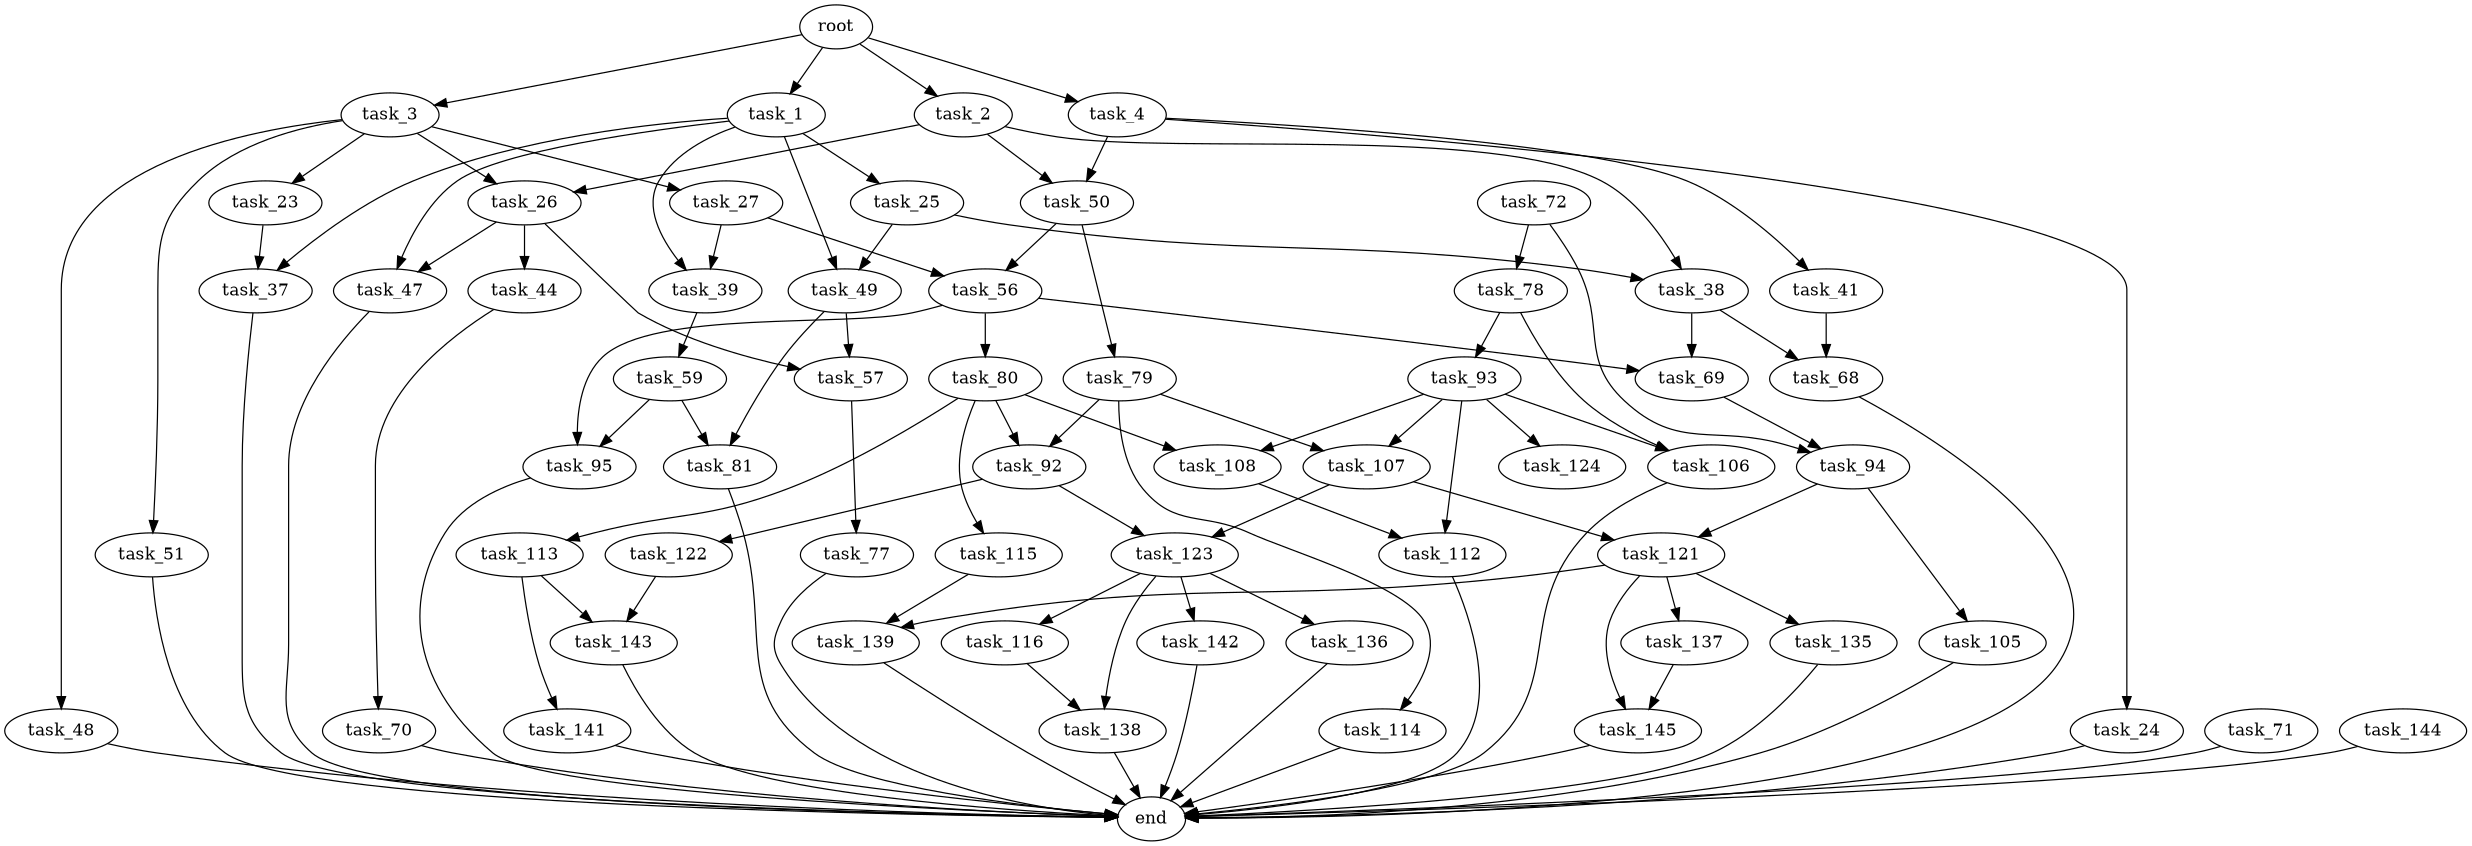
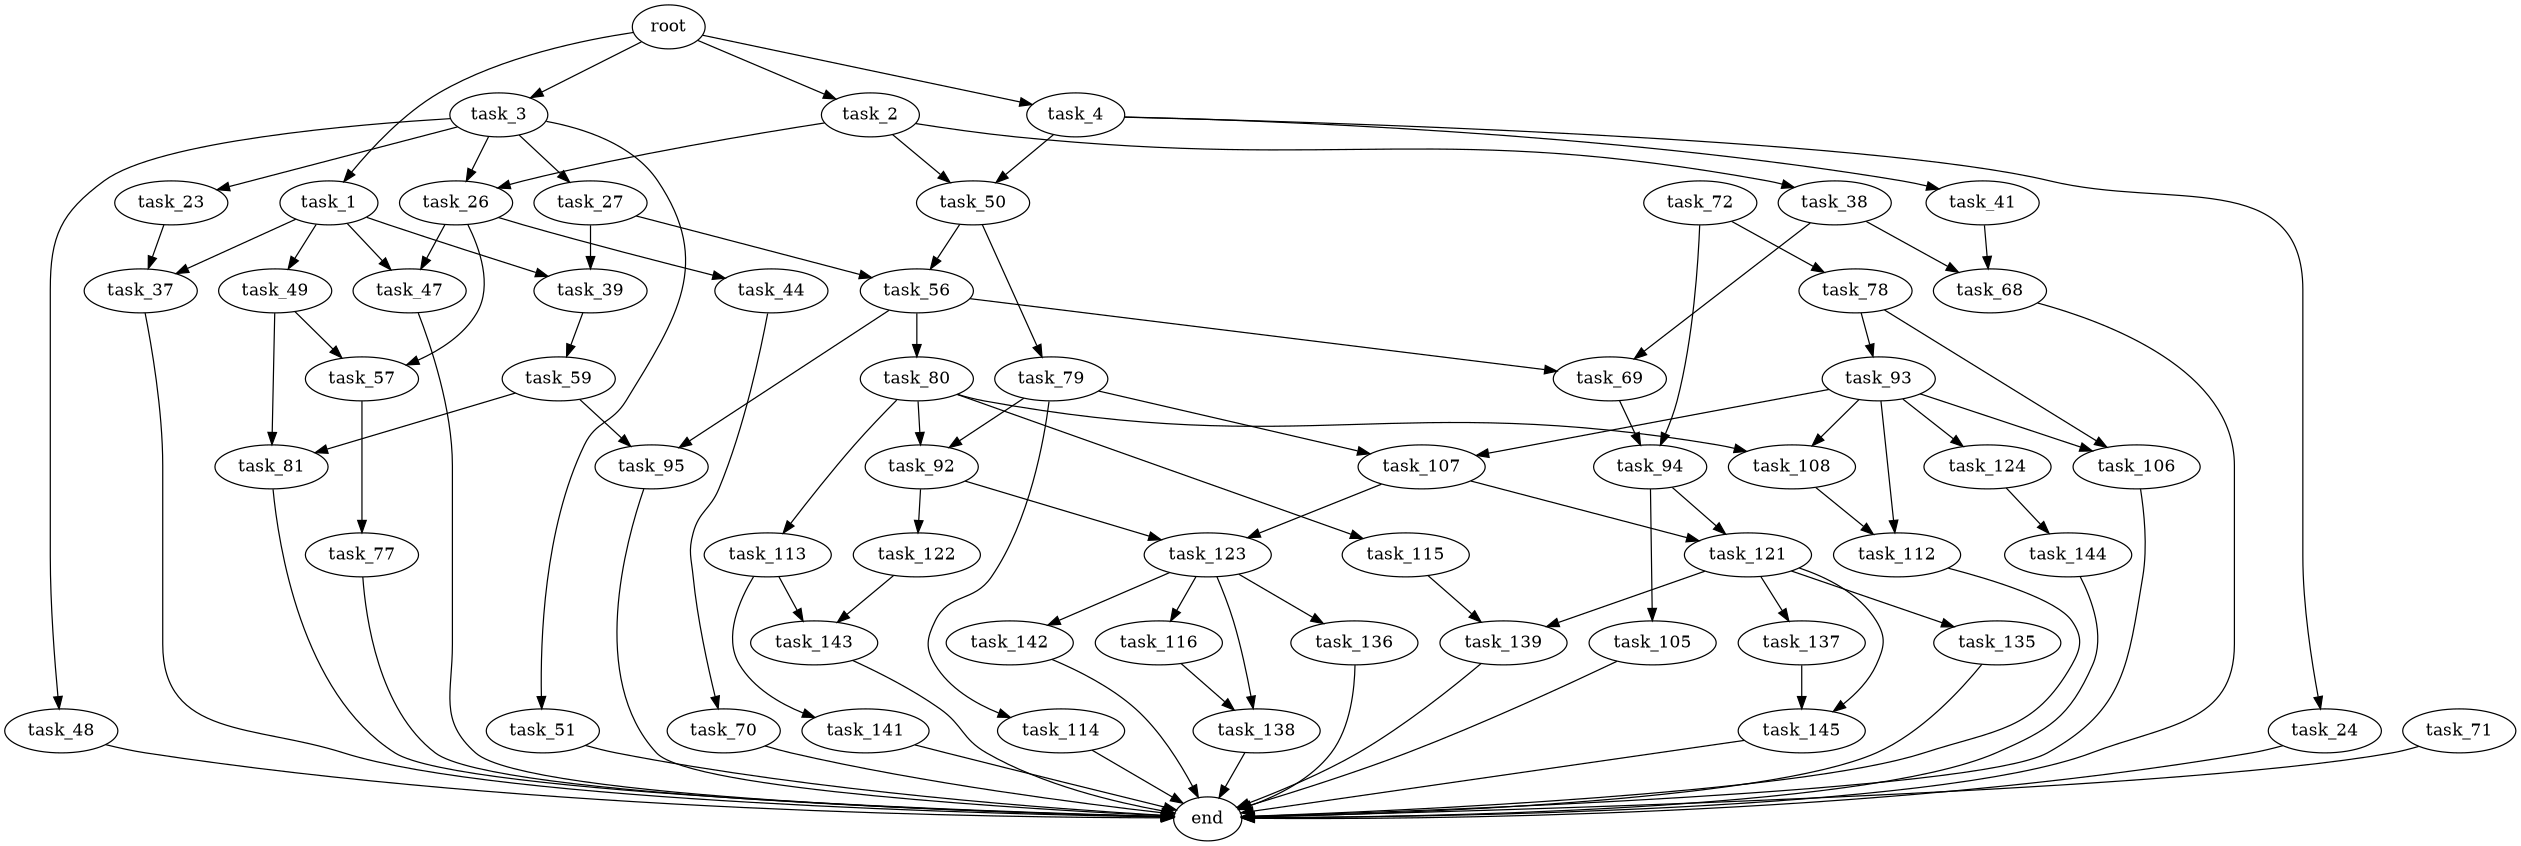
node "task_25": removed
edge "task_124" -> "task_144": added
